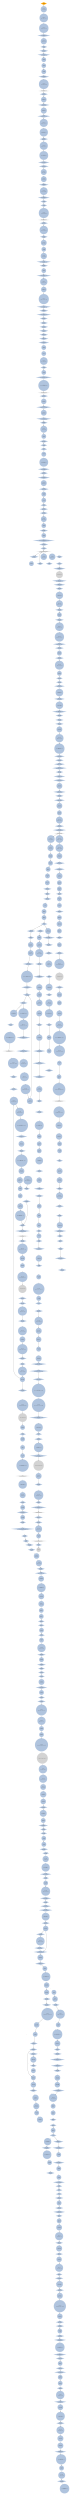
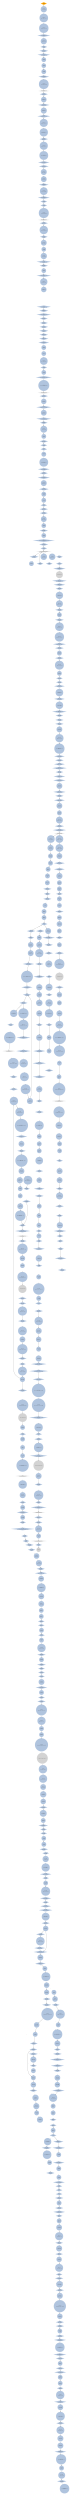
node "0x004150cc subl $0x1000<UINT32>, %ecx": removed
